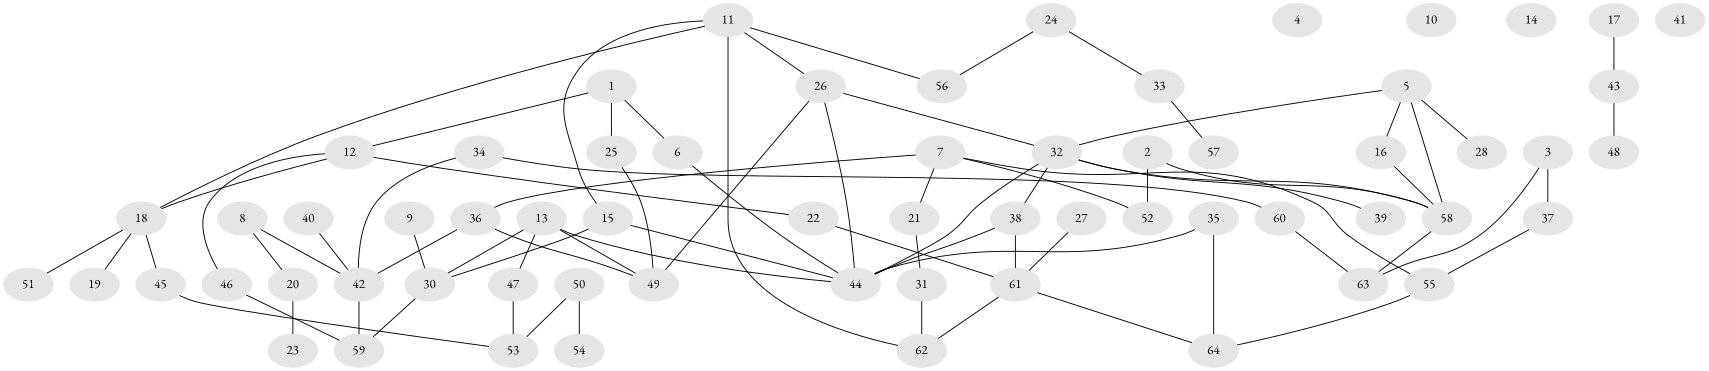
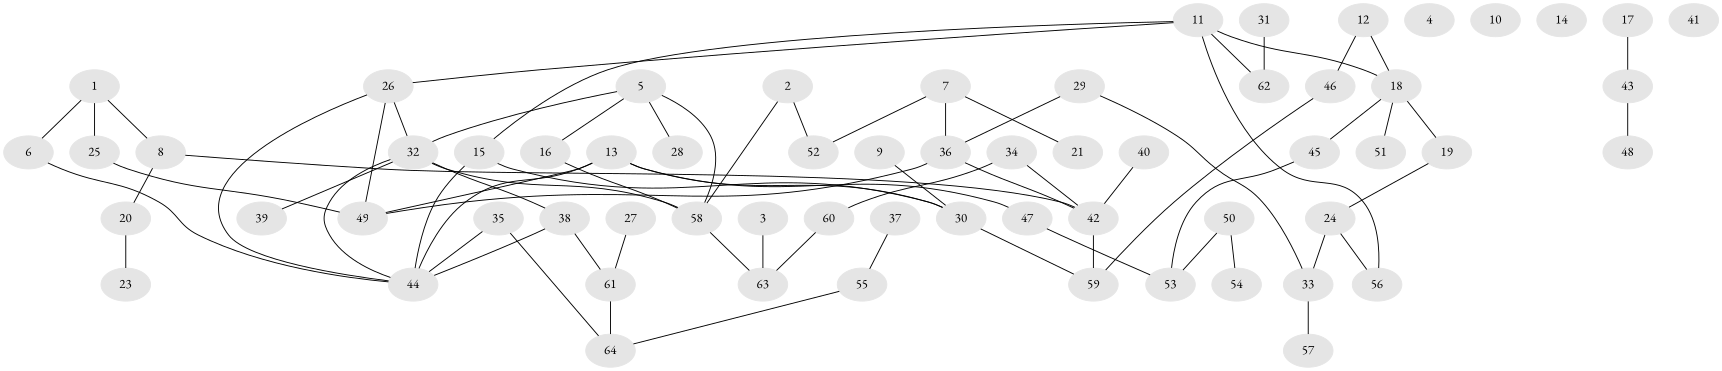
node "29": added
edge "1" -- "12": now "1" -- "8"
edge "7" -- "55": removed
edge "19" -- "24": added
edge "3" -- "37": removed
node "22": removed
edge "21" -- "31": removed
edge "61" -- "62": removed
